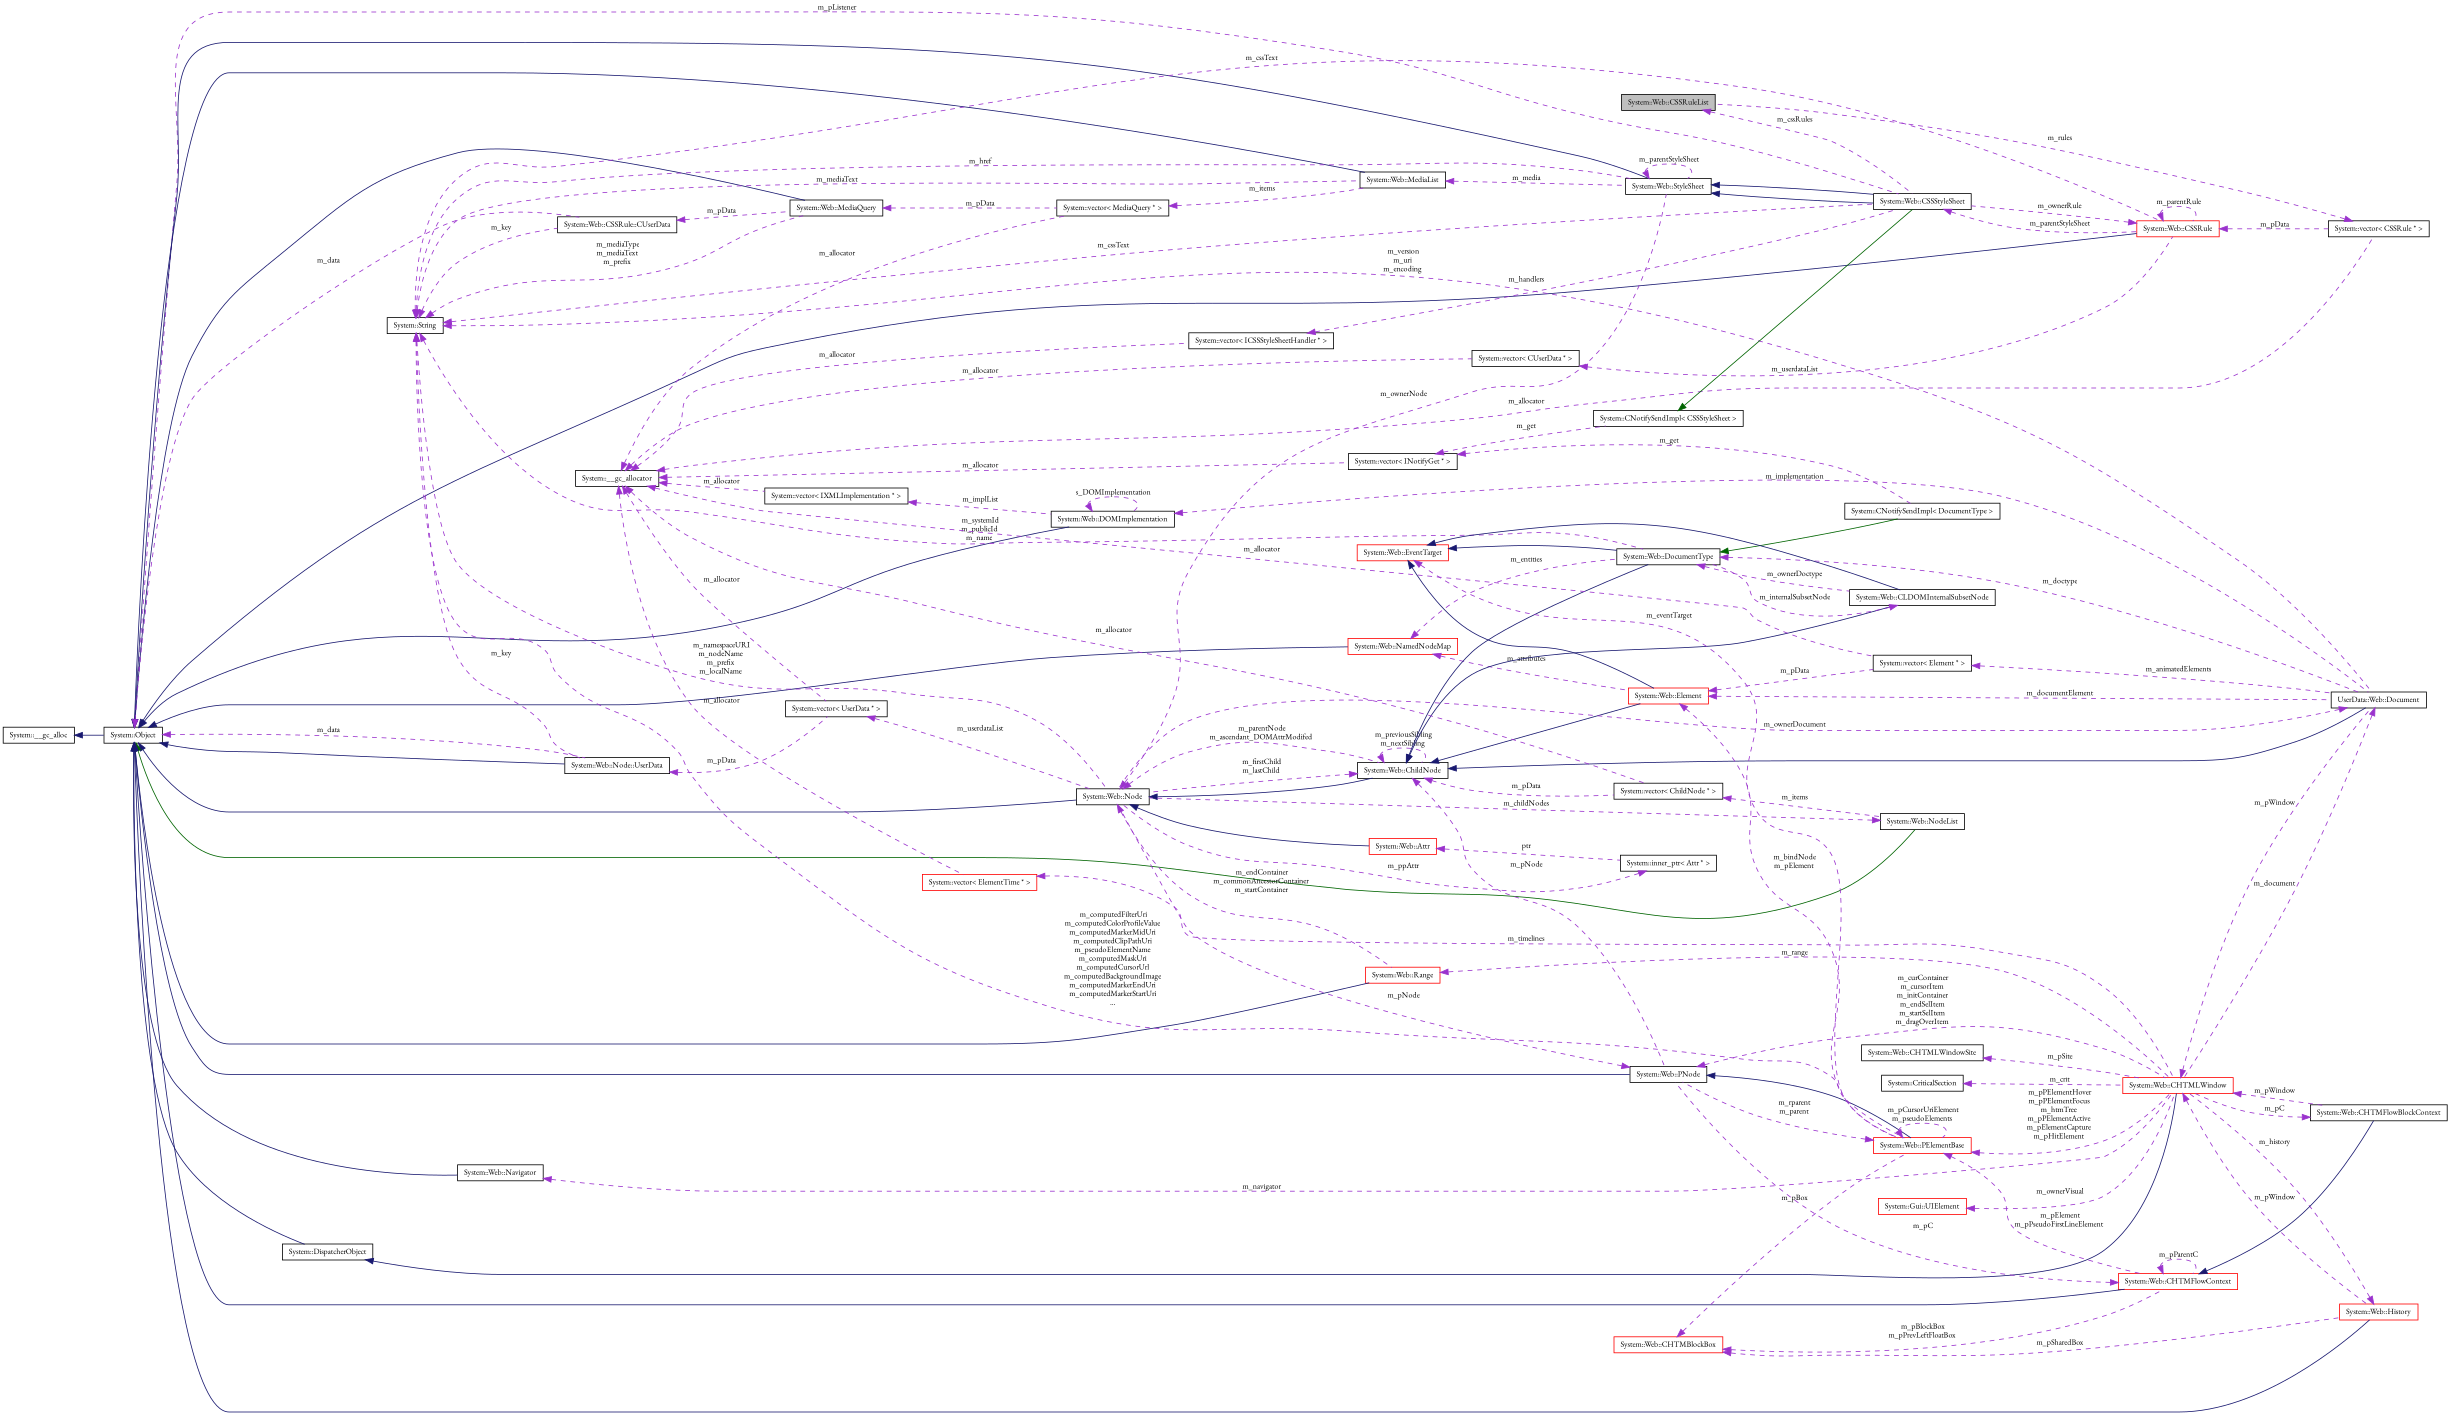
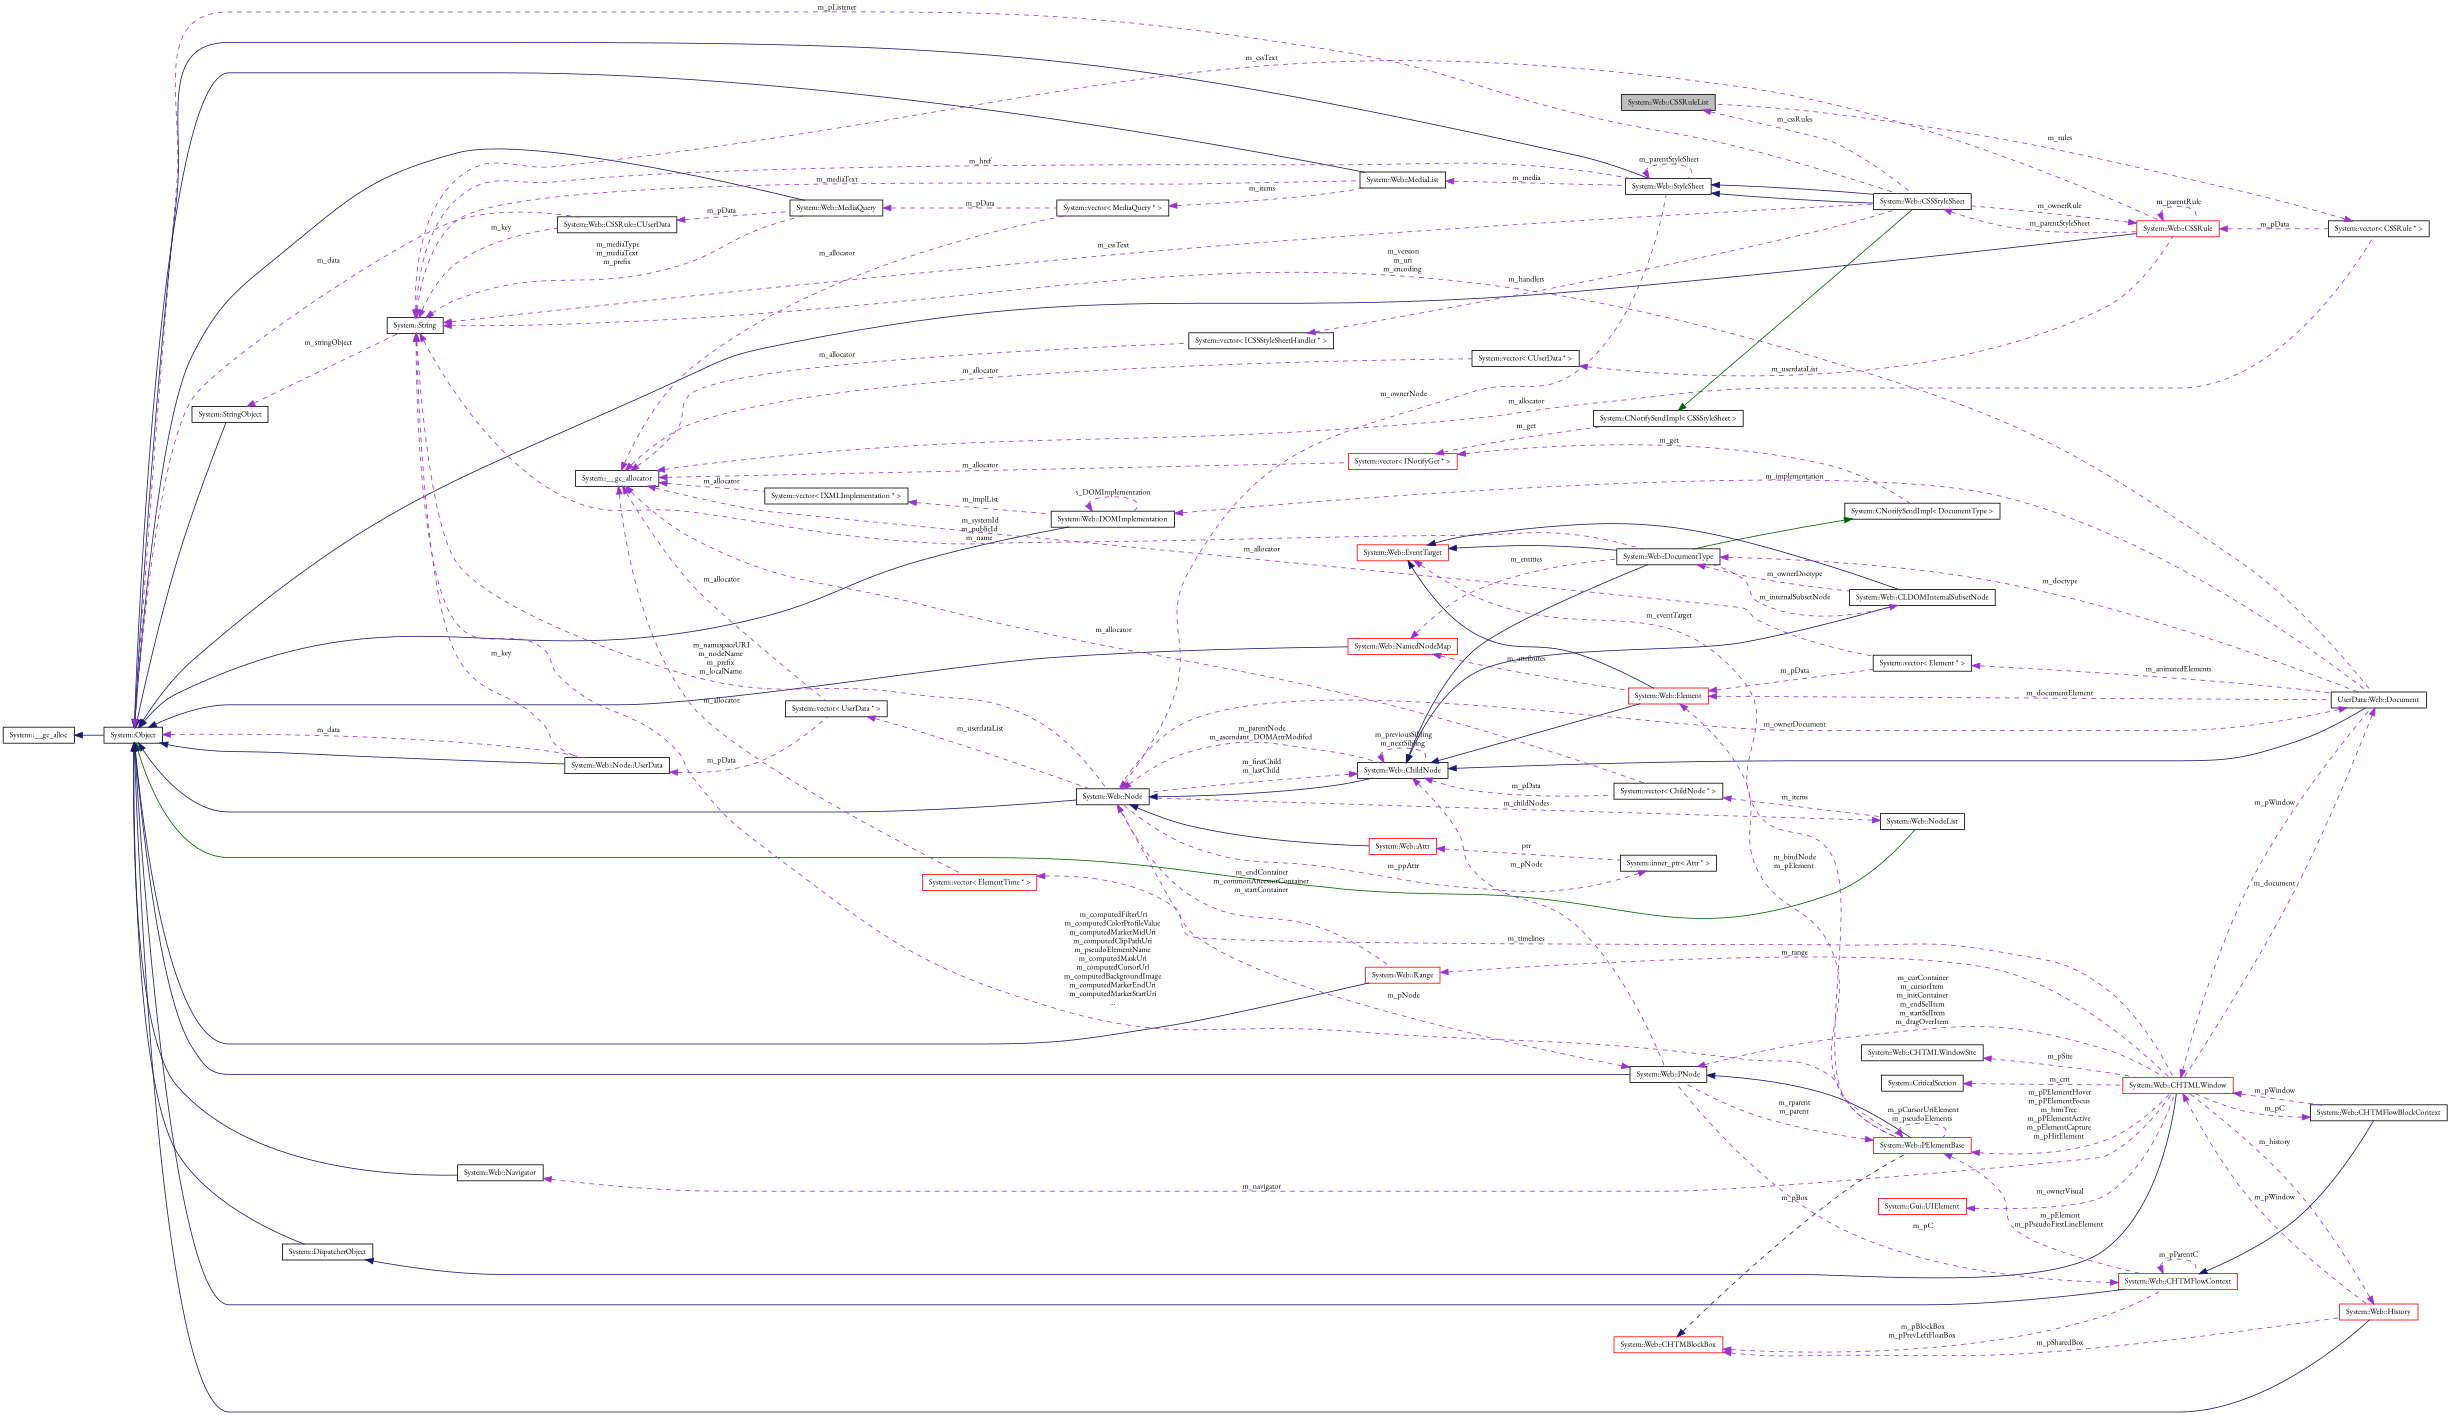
node "System::StringObject": added
node "System::vector< INotifyGet * >": color black -> red
edge "System::CNotifySendImpl< DocumentType >" -> "System::Web::DocumentType": reversed
edge "System::Web::PElementBase" -> "System::Web::CHTMBlockBox": color darkorchid3 -> midnightblue
